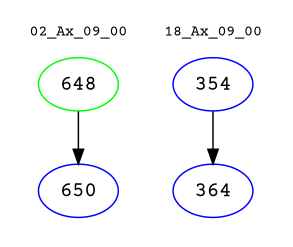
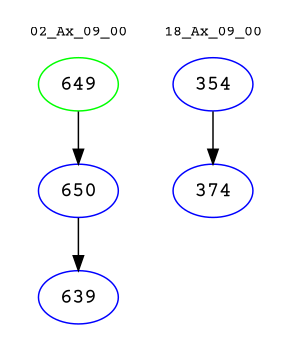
node "648": label "648" -> "649"
node "364": label "364" -> "374"
node "639": added
